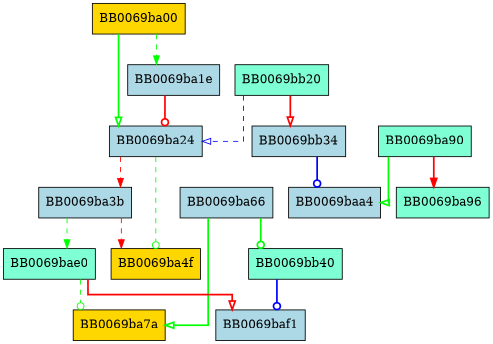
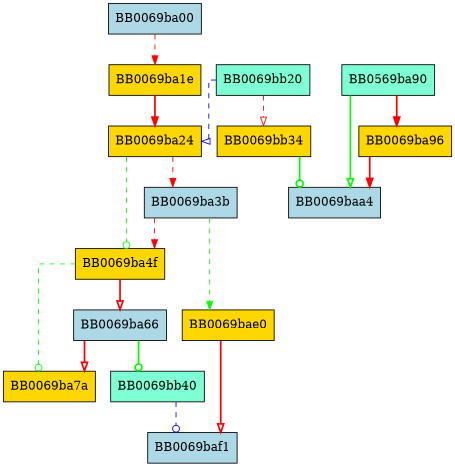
node "BB0069ba00": fillcolor gold -> lightblue
edge "BB0069ba00" -> "BB0069ba1e": color green -> red
edge "BB0069ba00" -> "BB0069ba24": removed
node "BB0069ba1e": fillcolor lightblue -> gold
edge "BB0069bb20" -> "BB0069bb34": style bold -> dashed
edge "BB0069ba1e" -> "BB0069ba24": arrowhead odot -> normal
node "BB0069ba24": fillcolor lightblue -> gold
node "BB0069bb34": fillcolor lightblue -> gold
node "BB0069ba90": label "BB0069ba90" -> "BB0569ba90"
edge "BB0069bb34" -> "BB0069baa4": color blue -> green
edge "BB0069ba96" -> "BB0069baa4": added
node "BB0069ba96": fillcolor aquamarine -> gold
node "BB0069bae0": fillcolor aquamarine -> gold
edge "BB0069ba66" -> "BB0069ba7a": color green -> red
edge "BB0069ba4f" -> "BB0069ba66": added
edge "BB0069bae0" -> "BB0069ba7a": now "BB0069ba4f" -> "BB0069ba7a"
edge "BB0069bb40" -> "BB0069baf1": style bold -> dashed
